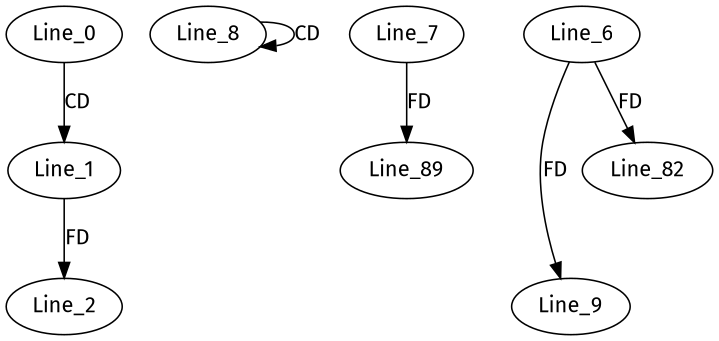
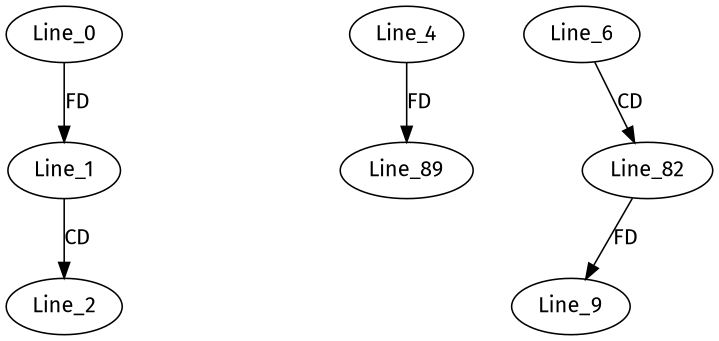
node "Line_8": removed
node "Line_7": label "Line_7" -> "Line_4"
edge "Line_0" -> "Line_1": label "CD" -> "FD"
edge "Line_6" -> "Line_82": label "FD" -> "CD"
edge "Line_6" -> "Line_9": now "Line_82" -> "Line_9"
edge "Line_1" -> "Line_2": label "FD" -> "CD"
